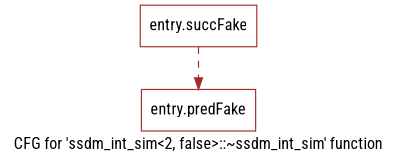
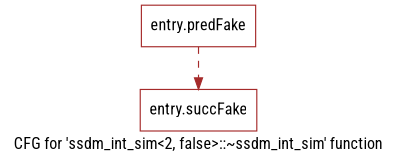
edge "entry.succFake" -> "entry.predFake": reversed
